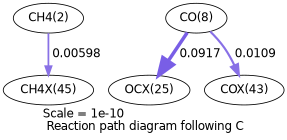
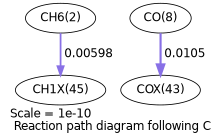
node "CH4(2)": label "CH4(2)" -> "CH6(2)"
edge "CO(8)" -> "COX(43)": label " 0.0109" -> " 0.0105"
node "CH4X(45)": label "CH4X(45)" -> "CH1X(45)"
node "OCX(25)": removed
